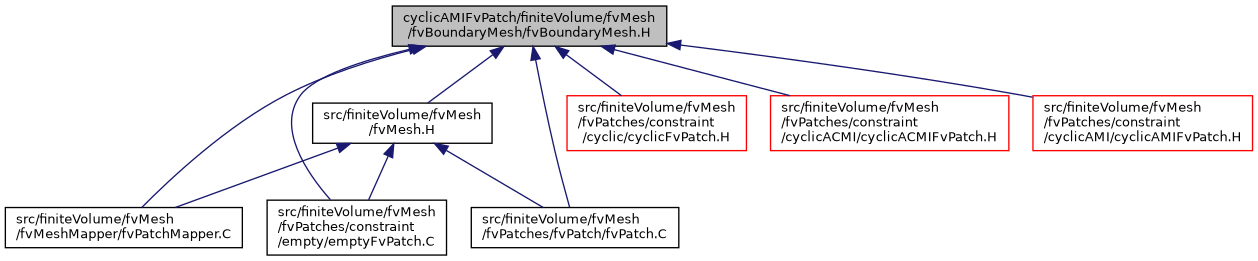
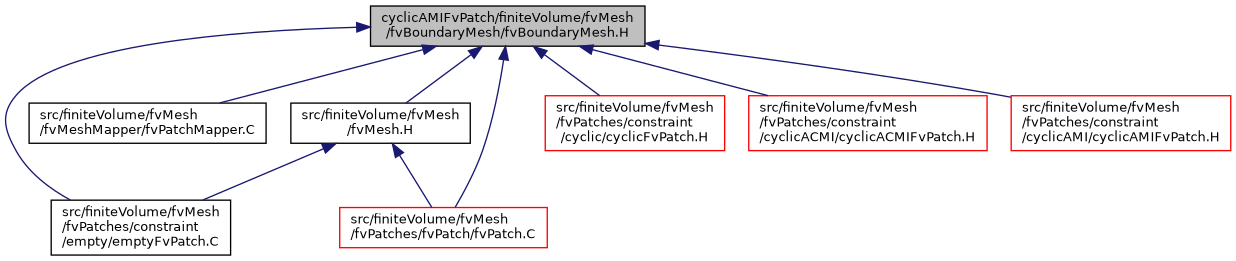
edge "src/finiteVolume/fvMesh /fvMeshMapper/fvPatchMapper.C" -> "src/finiteVolume/fvMesh /fvMesh.H": removed
node "src/finiteVolume/fvMesh /fvPatches/fvPatch/fvPatch.C": color black -> red
